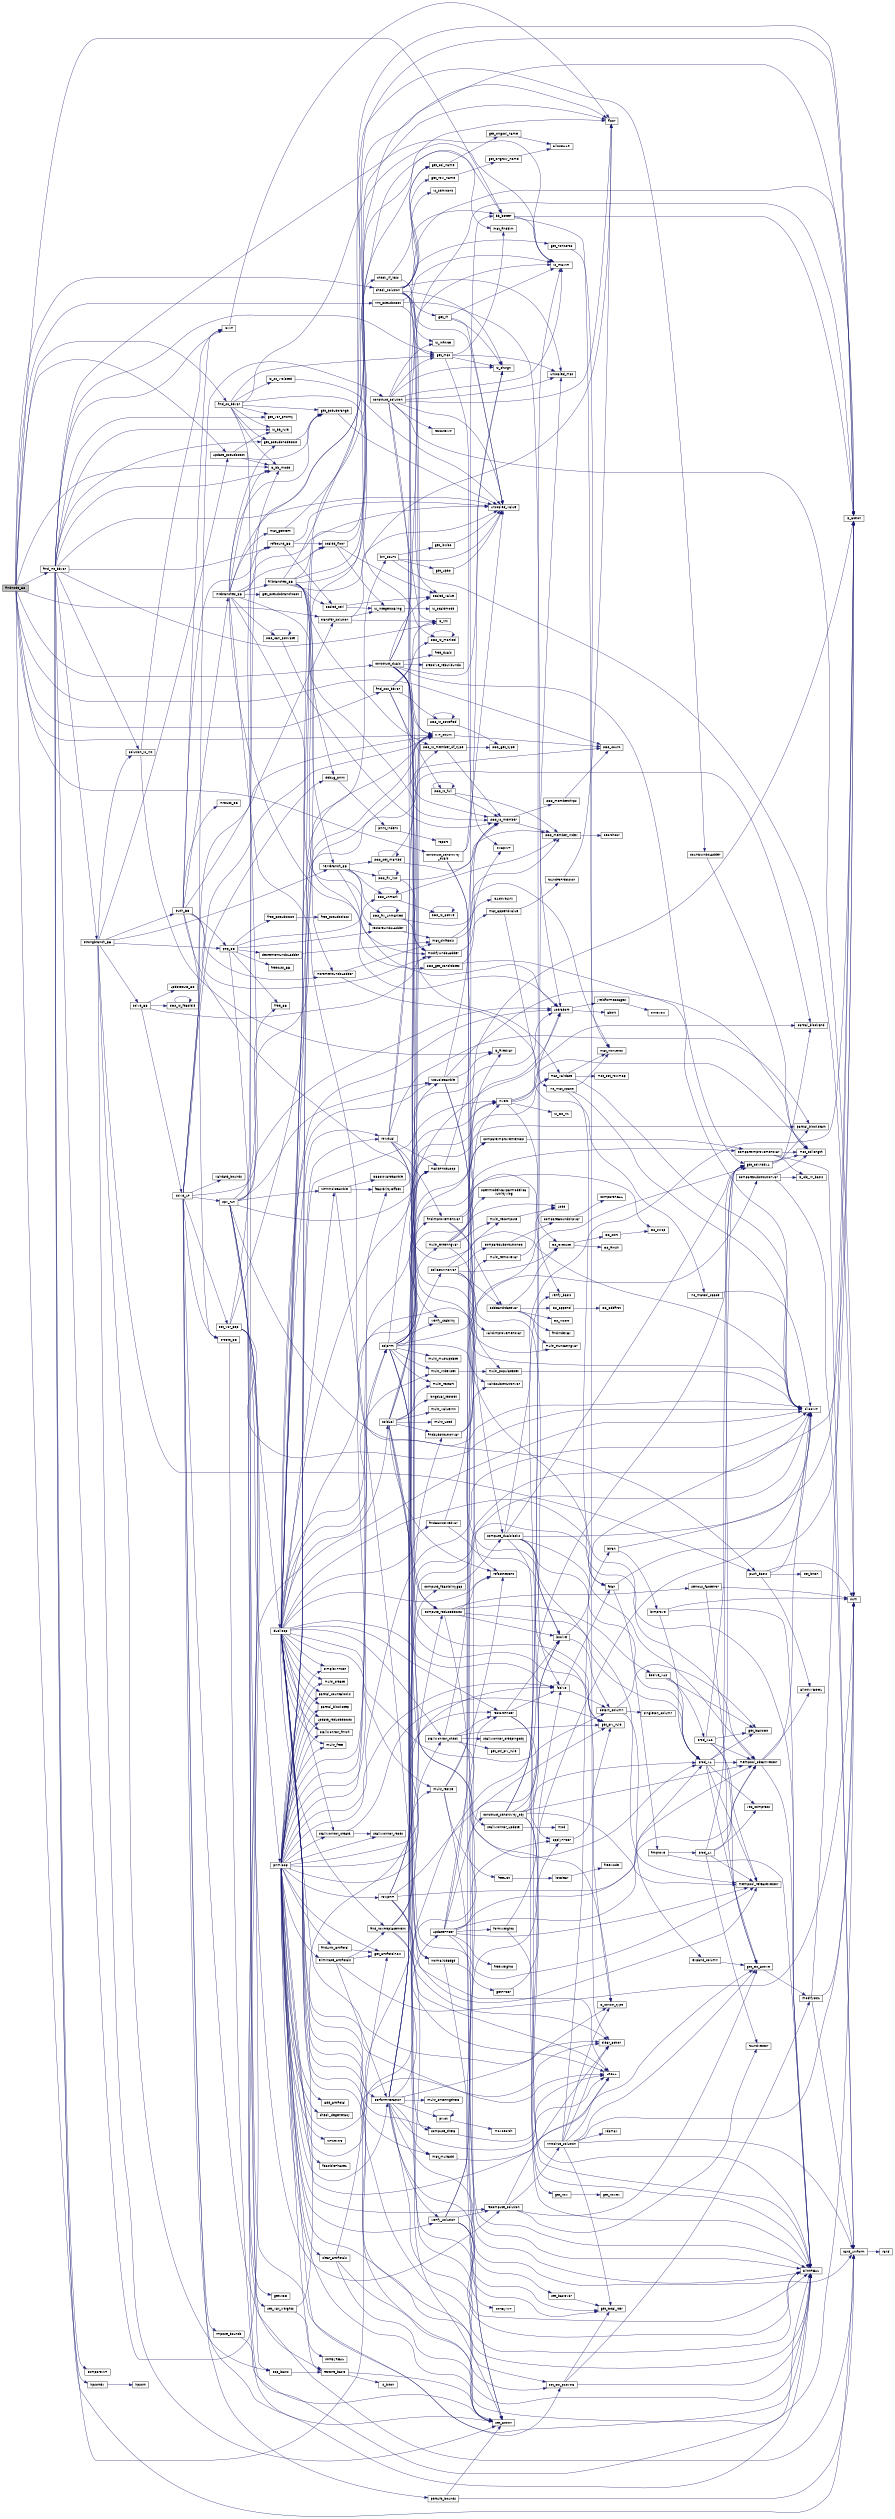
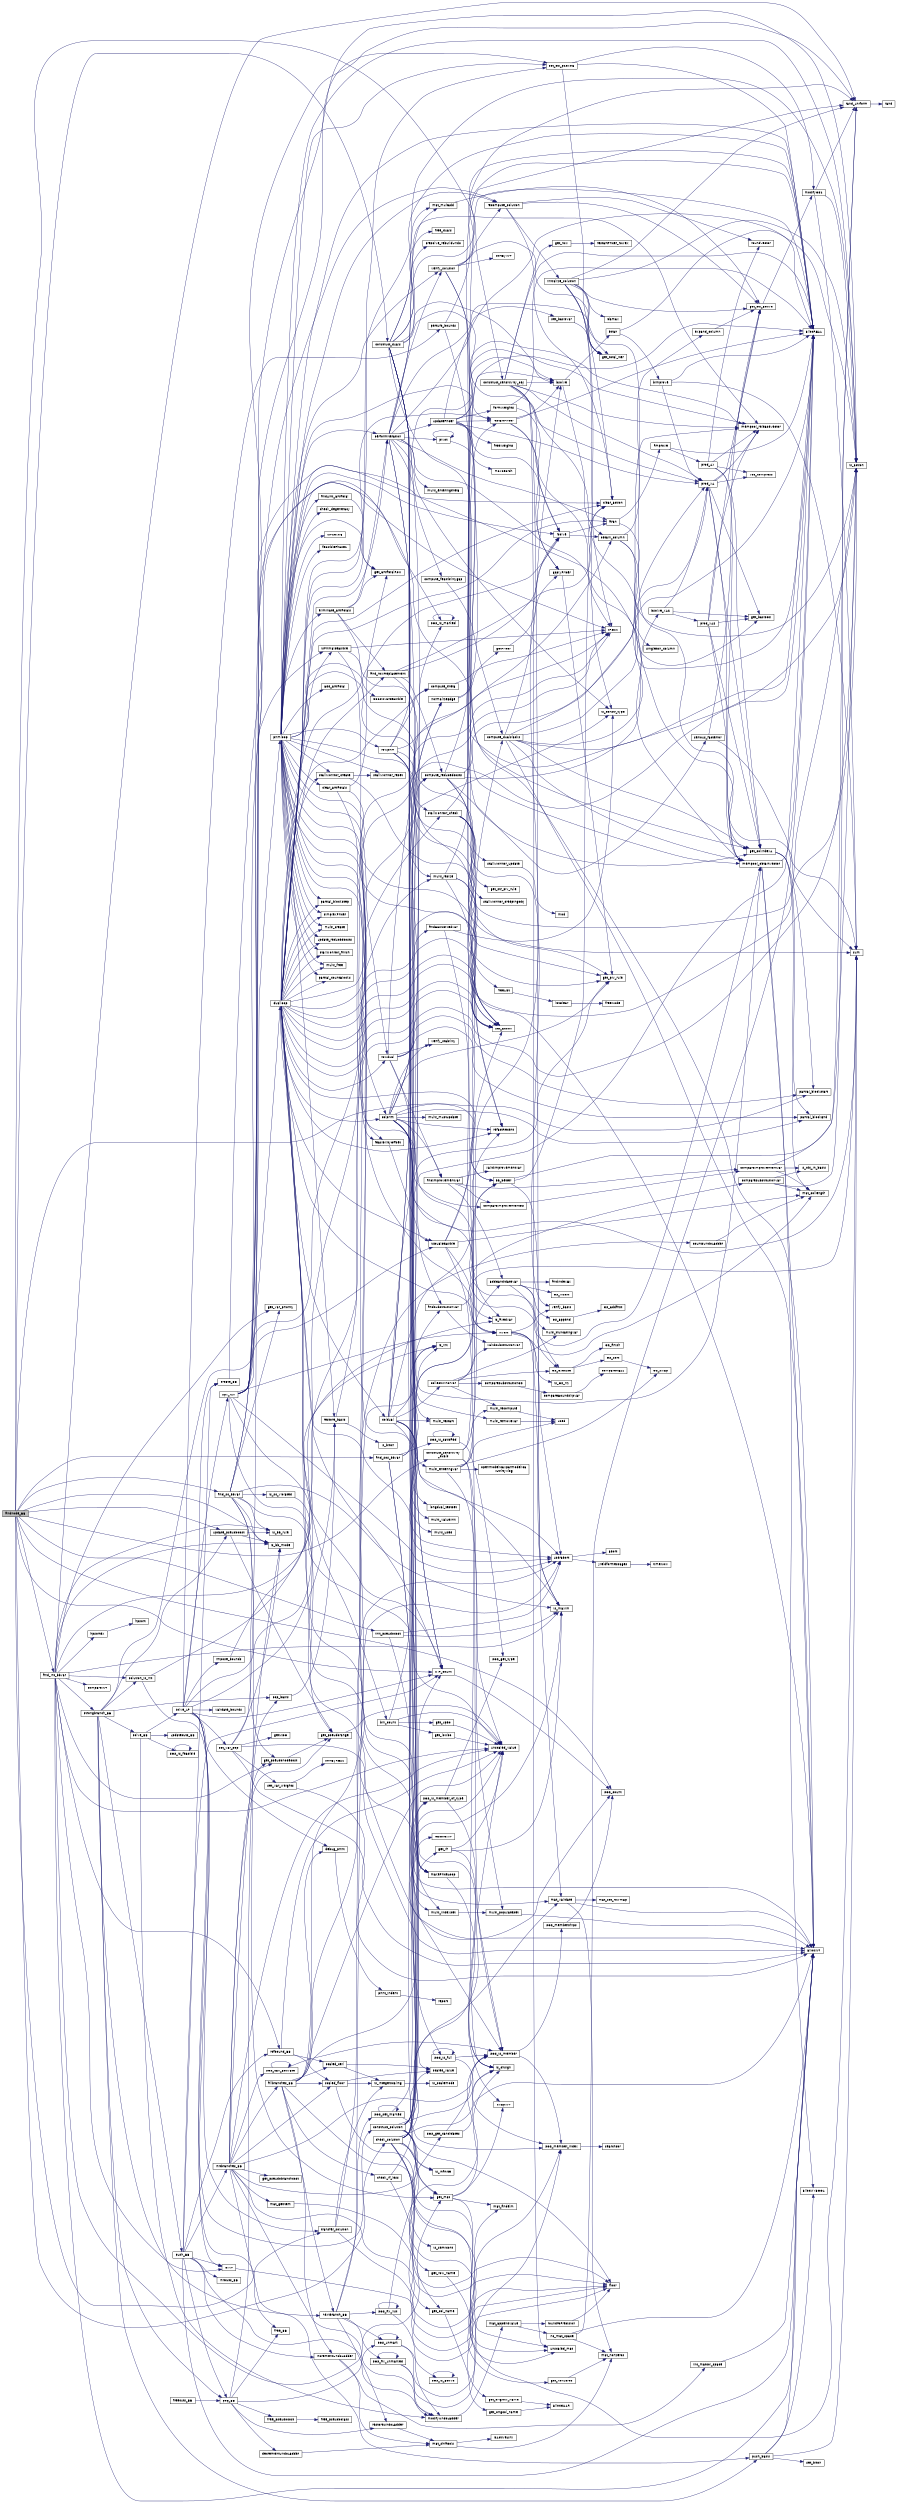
edge "pop_BB" -> "freecuts_BB": reversed
edge "primloop" -> "MIP_count": removed
node "get_rowex": label "get_rowex" -> "restartPricer_rowex"
